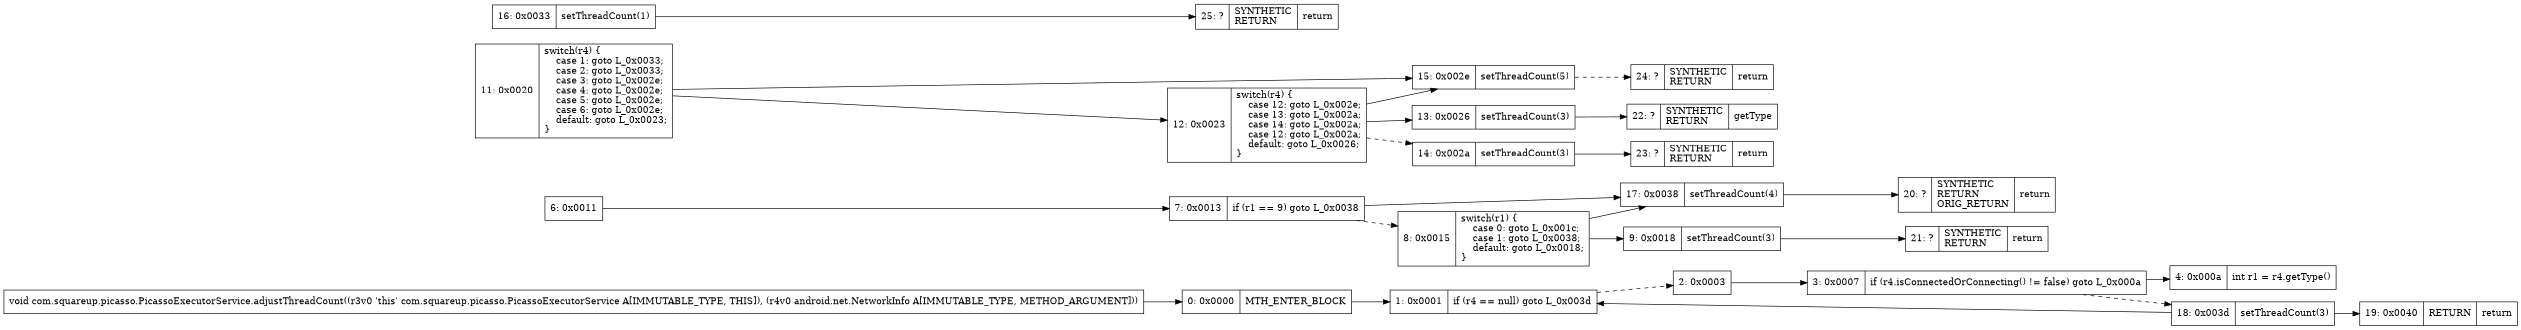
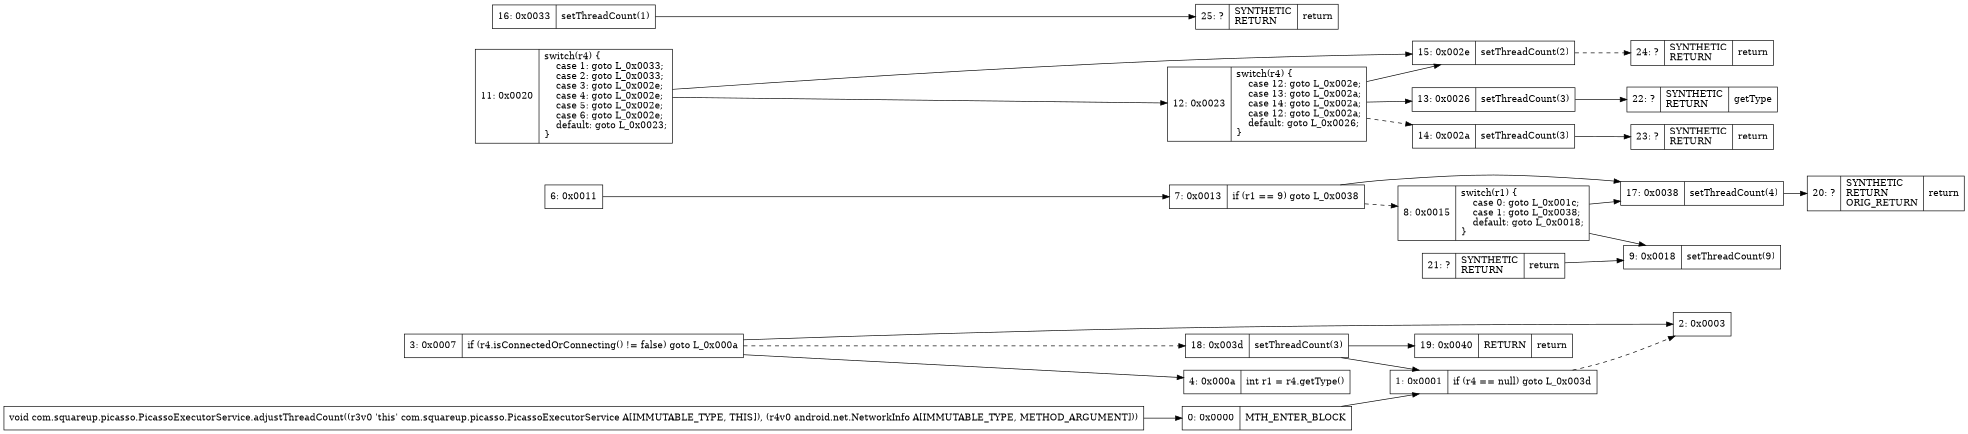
node "15: 0x002e": text "setThreadCount(5)" -> "setThreadCount(2)"
node "9: 0x0018": text "setThreadCount(3)" -> "setThreadCount(9)"
edge "9: 0x0018" -> "21: ?": reversed
edge "2: 0x0003" -> "3: 0x0007": reversed
